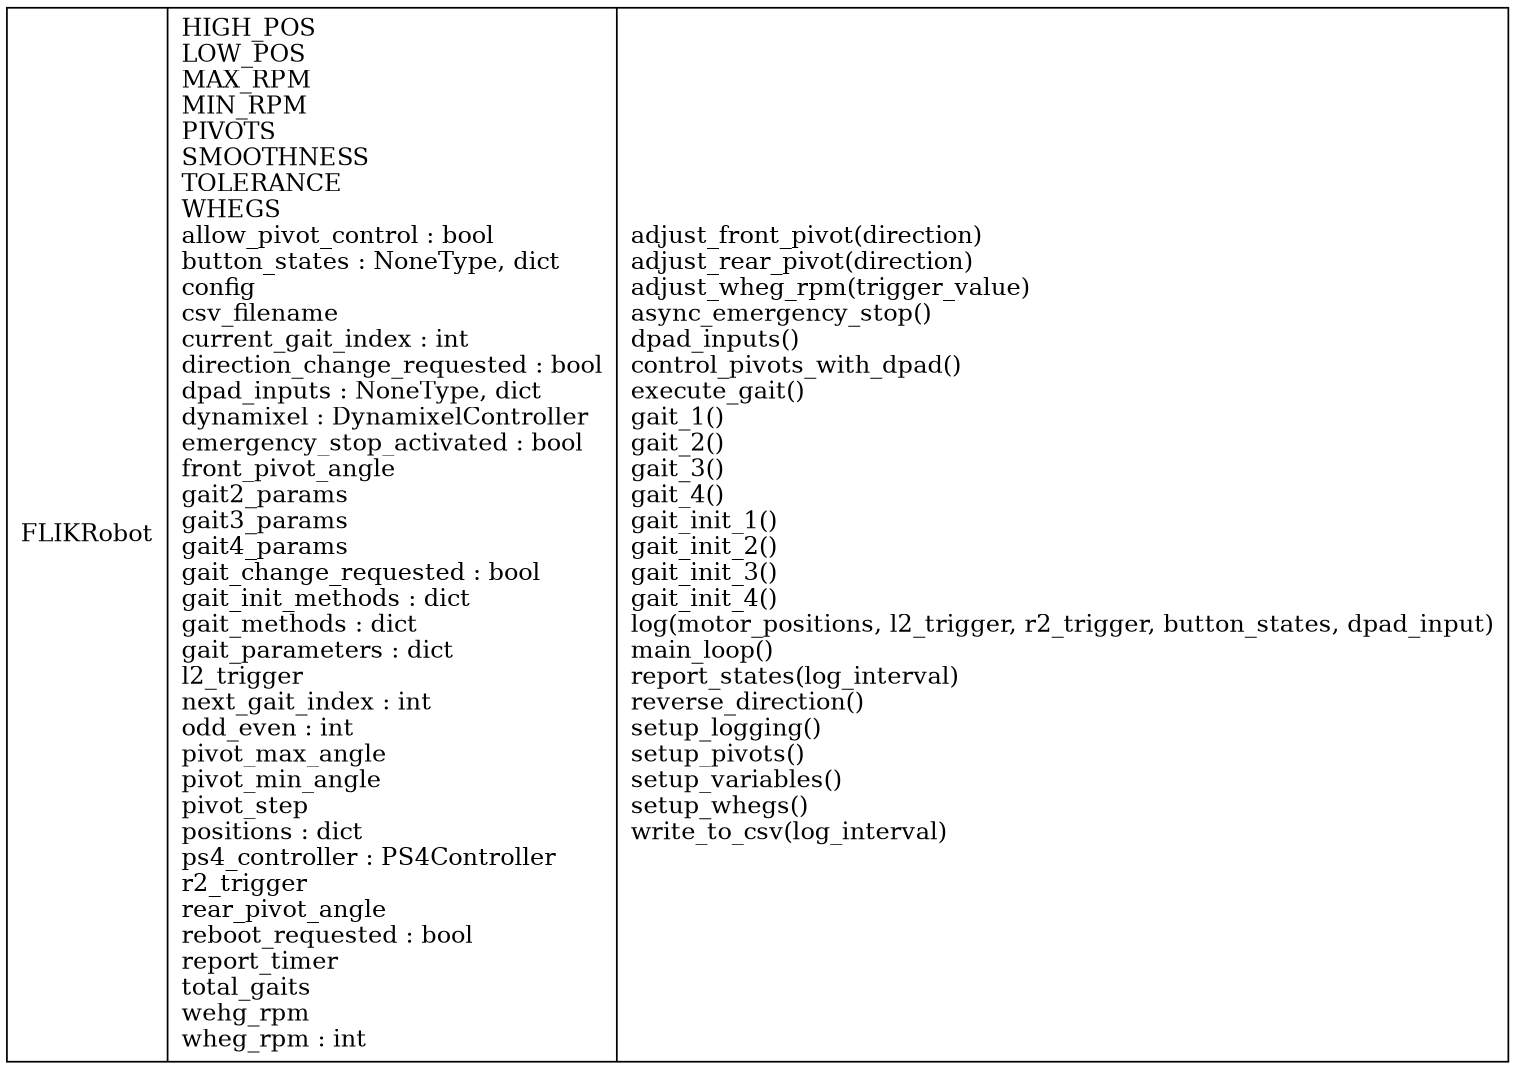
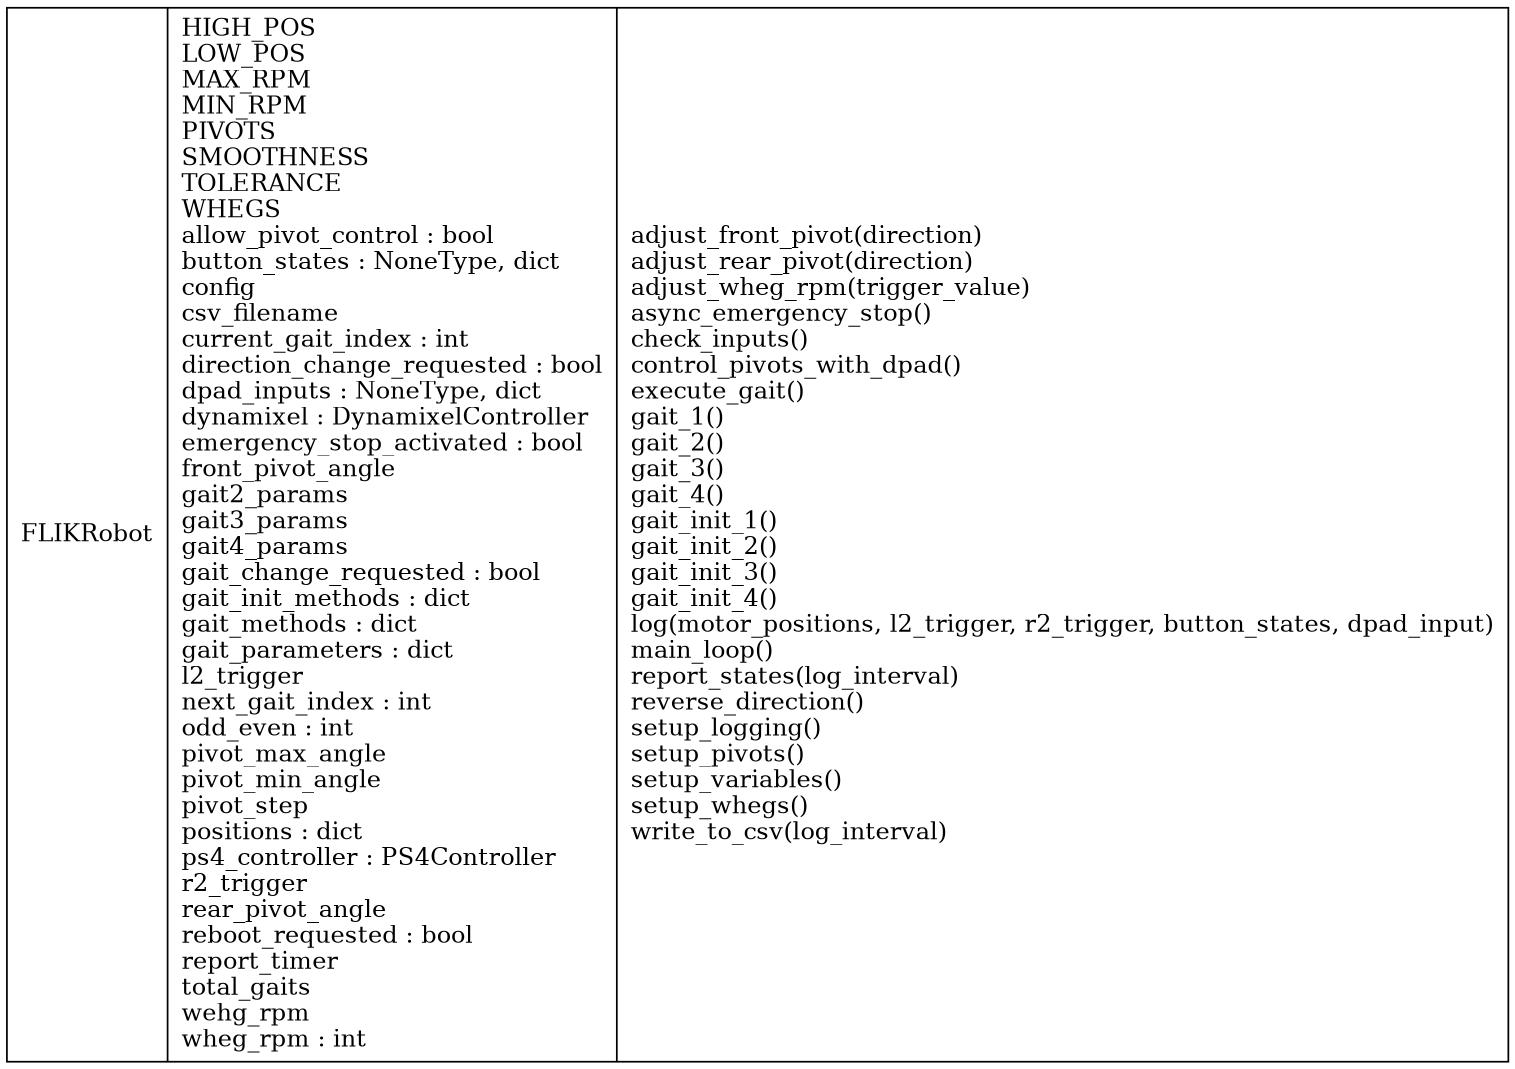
node "FLIKRobot": text "dpad_inputs()" -> "check_inputs()"
